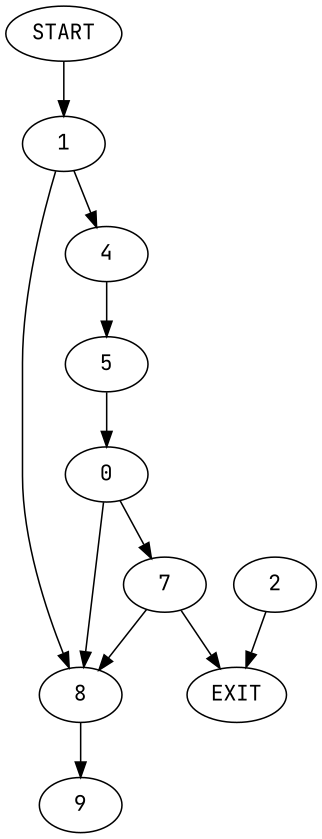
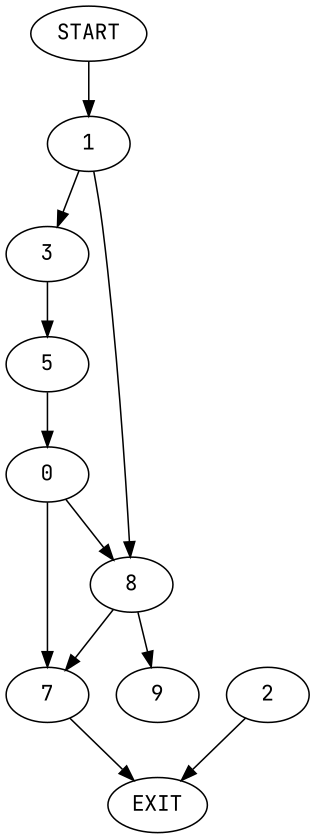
node "4": label "4" -> "3"
edge "7" -> "8": reversed
